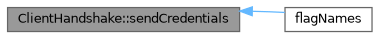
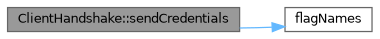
edge "flagNames" -> "ClientHandshake::sendCredentials": reversed
